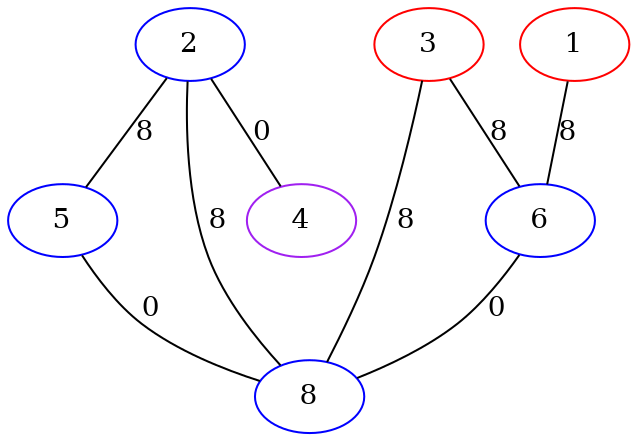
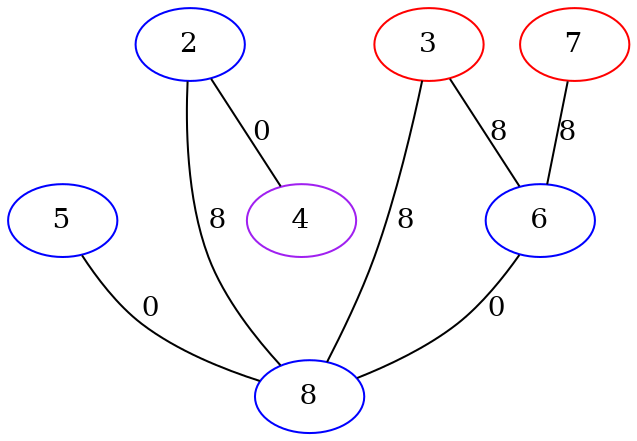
node "1": label "1" -> "7"
edge "2" -- "5": removed, label "8"
